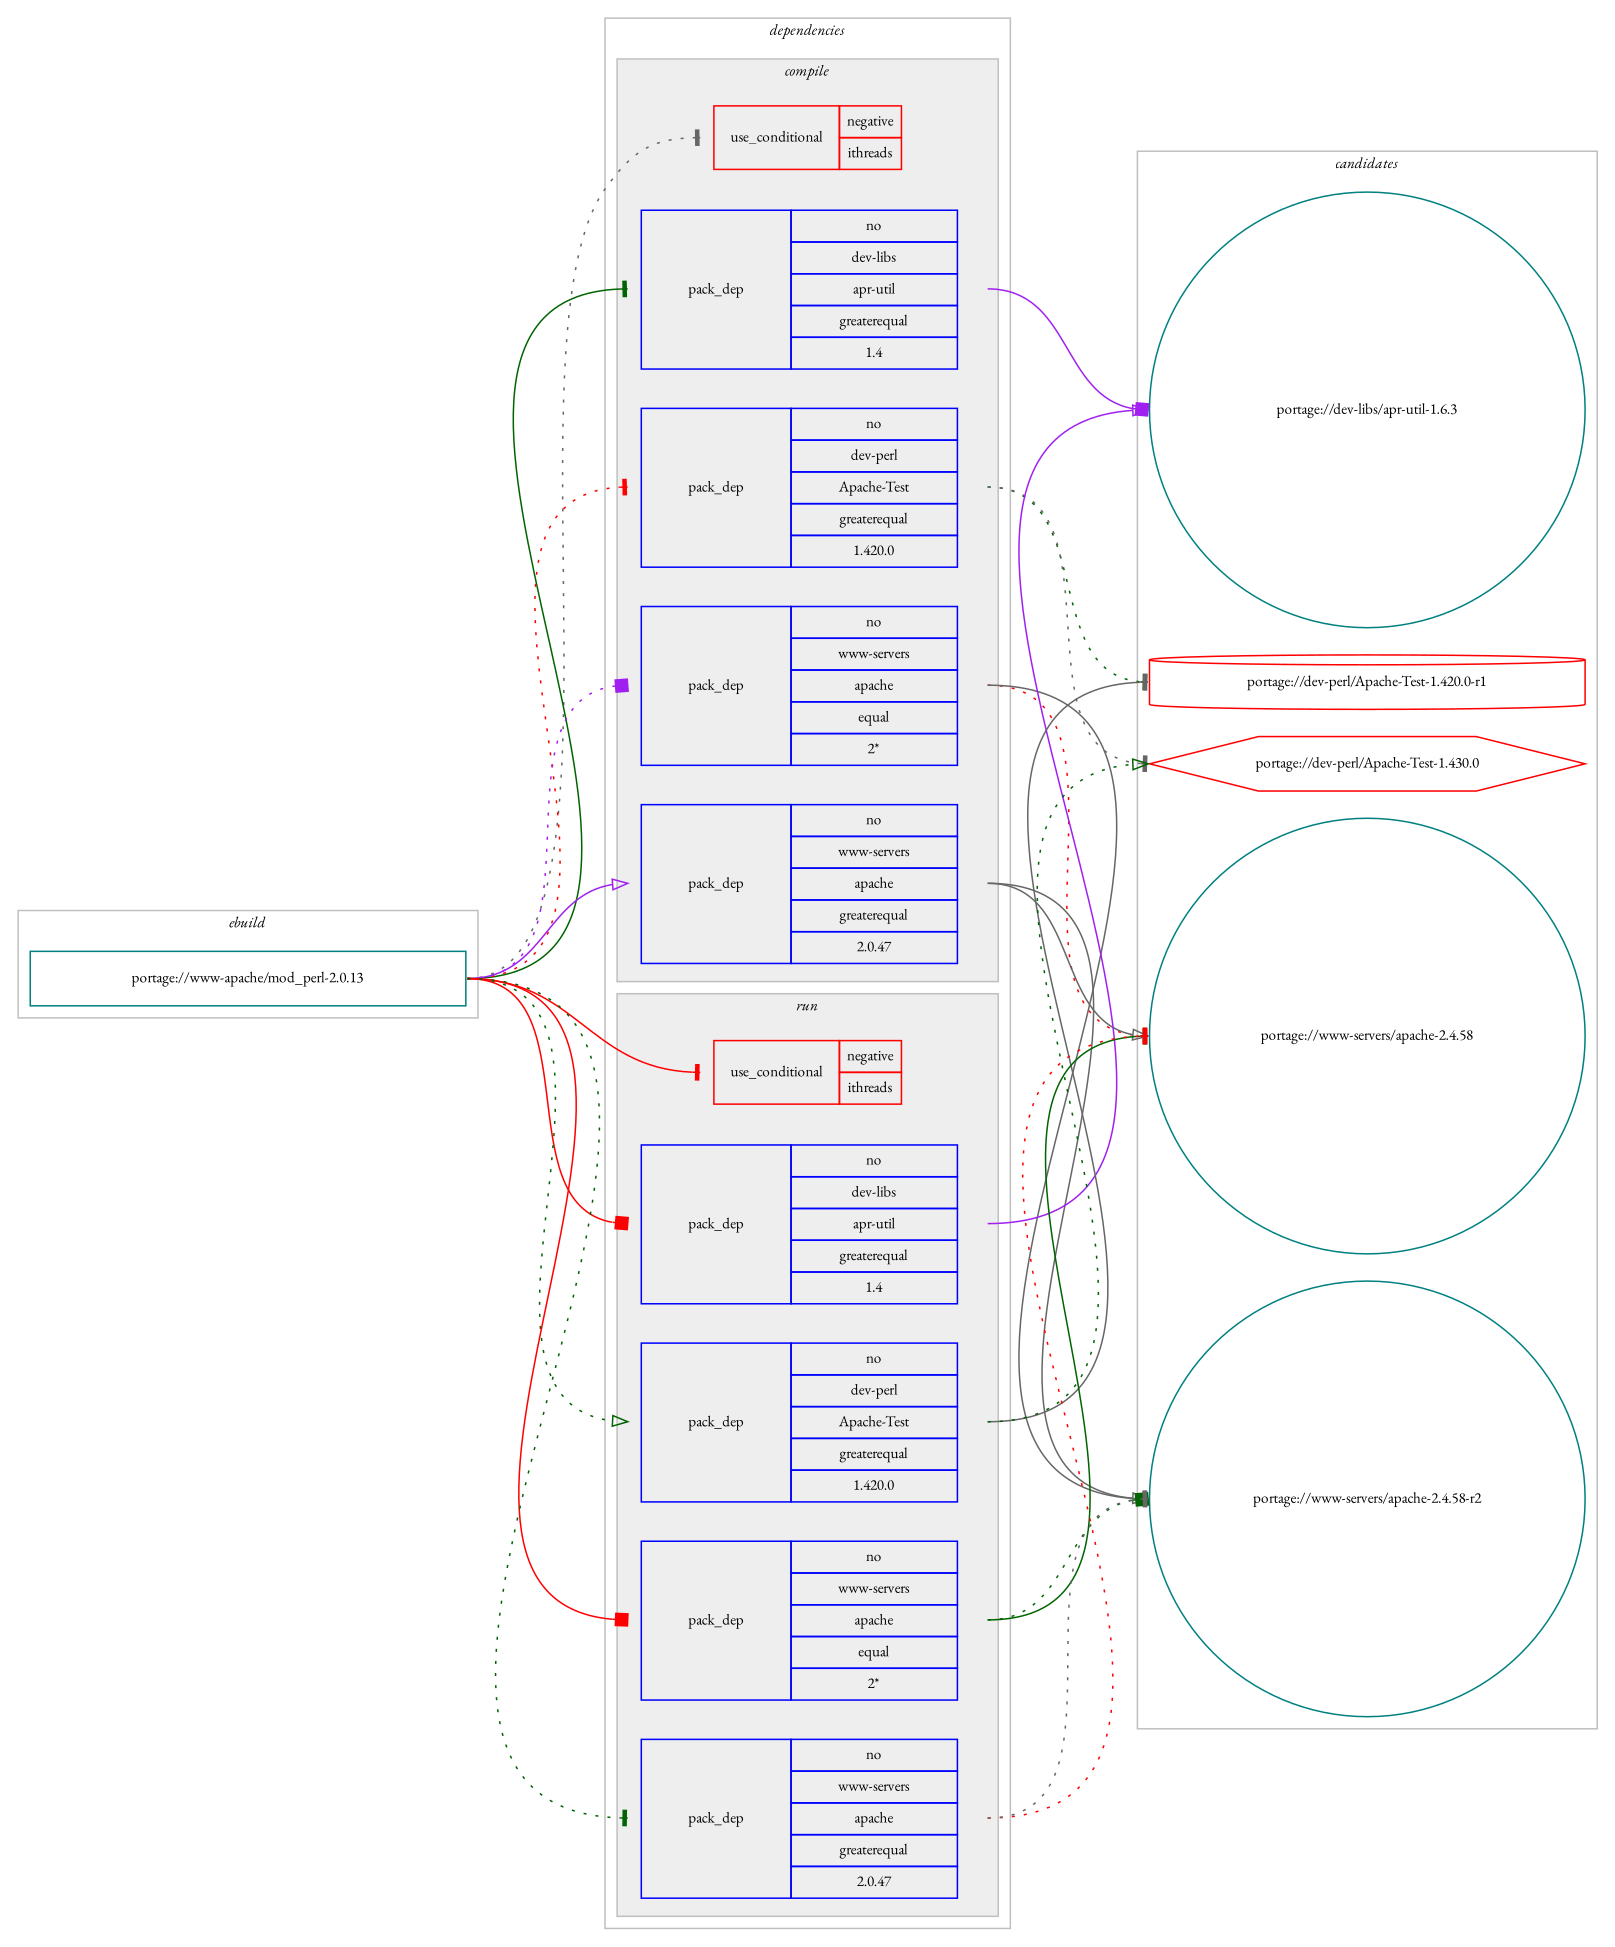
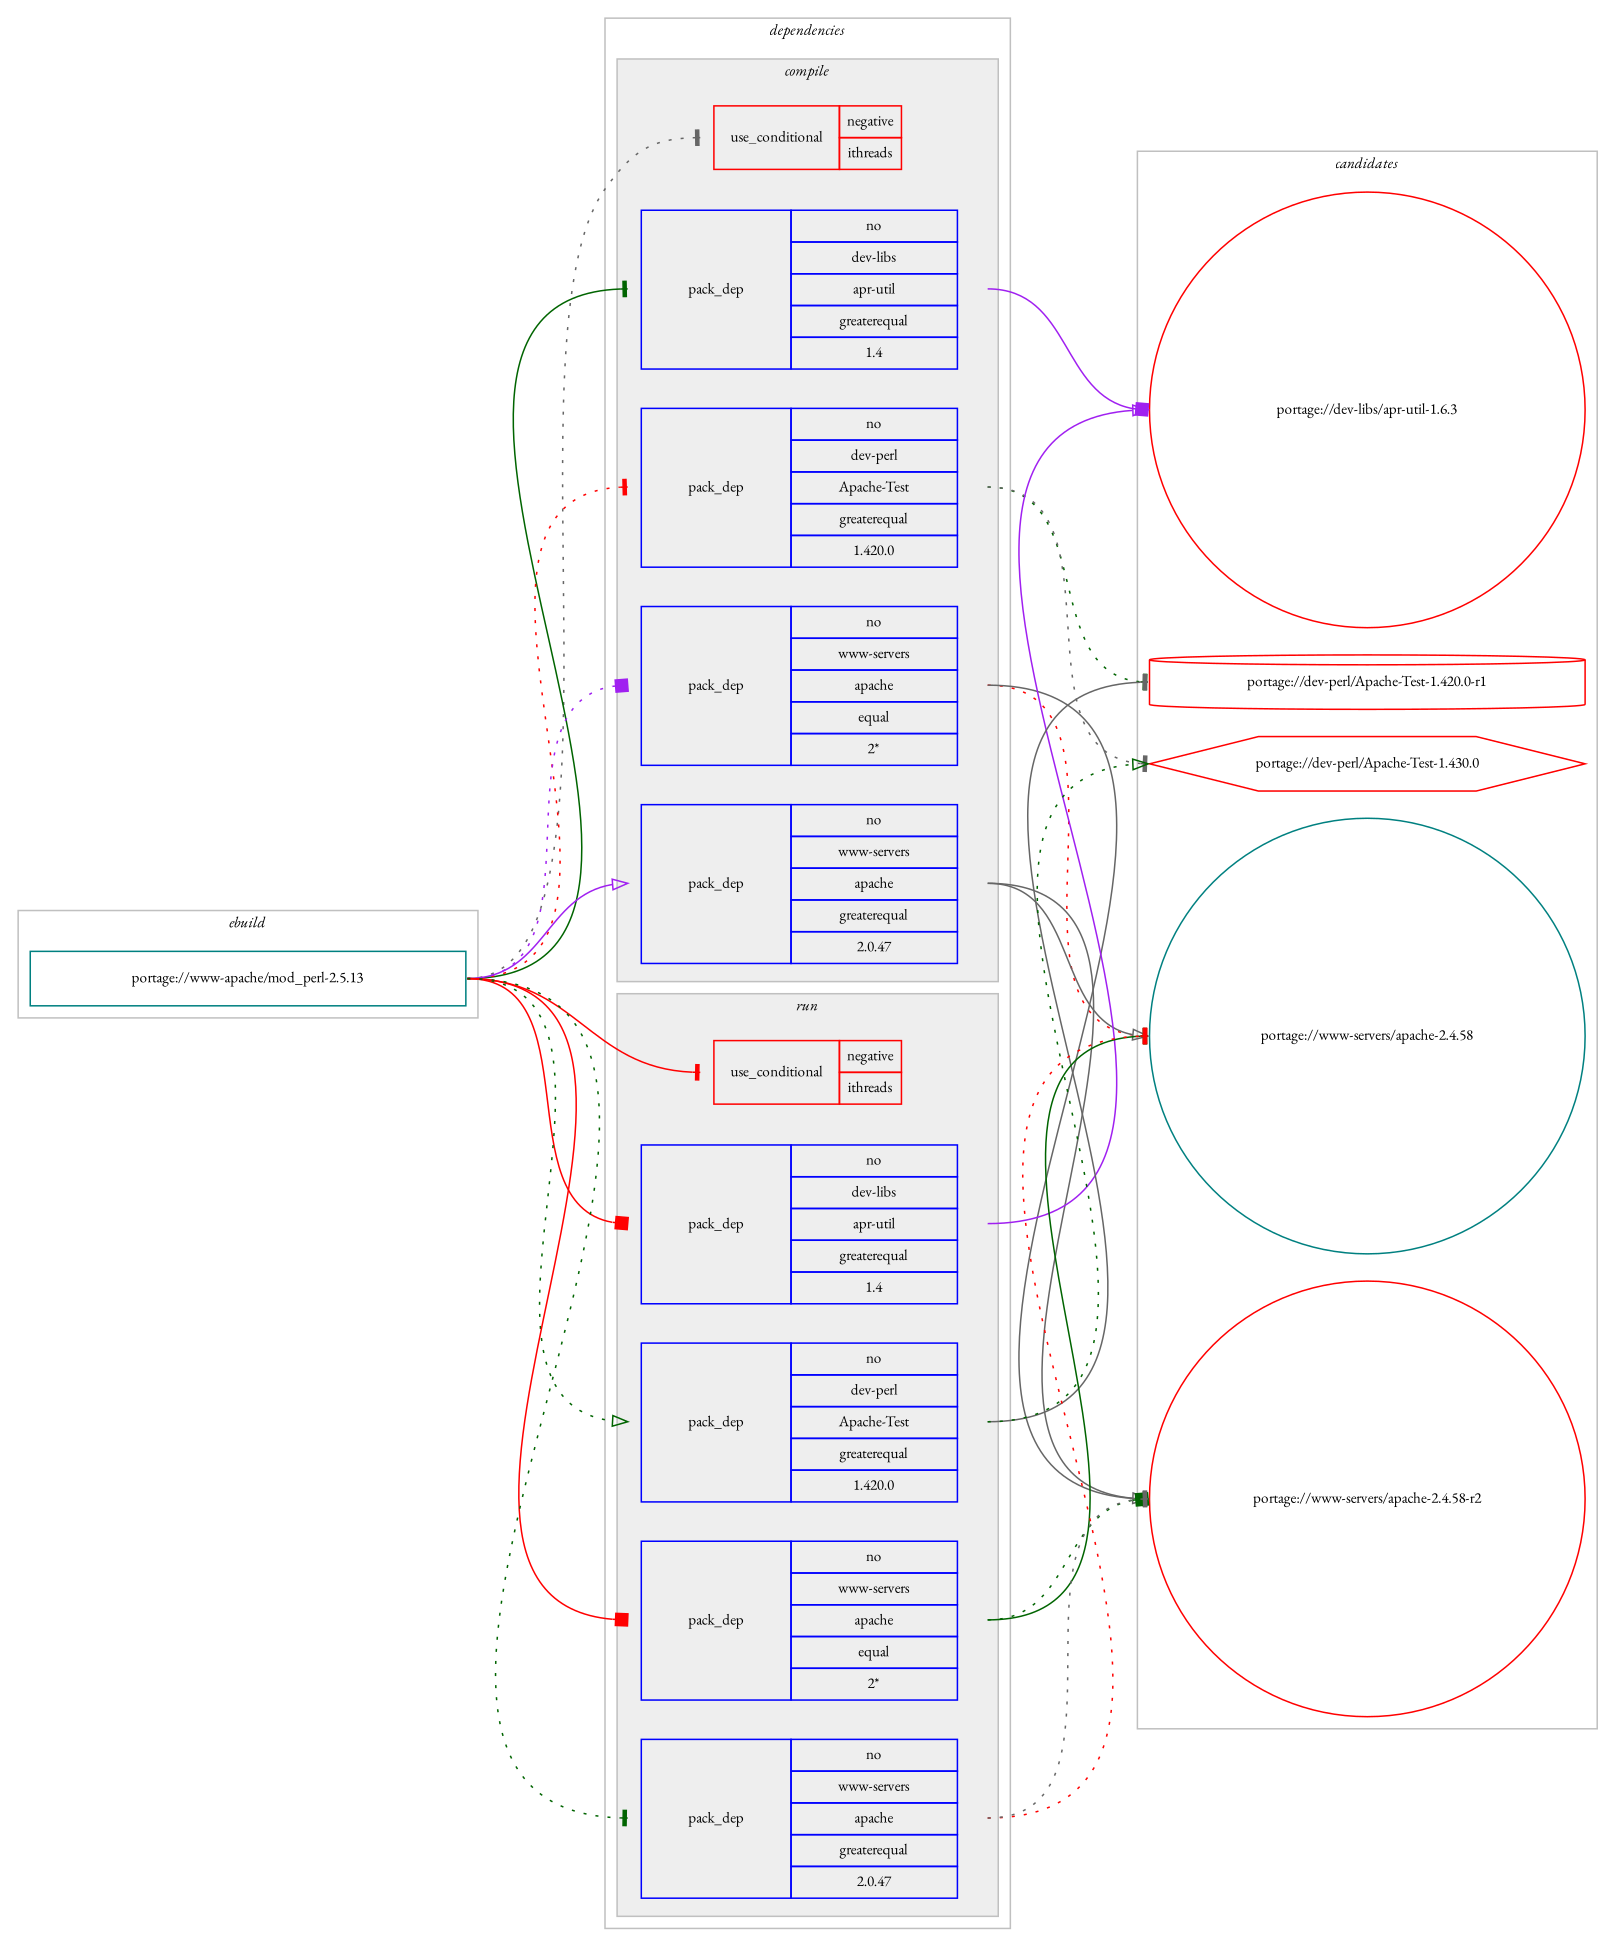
node "portage://dev-libs/apr-util-1.6.3": color teal -> red
node "portage://www-apache/mod_perl-2.0.13": label "portage://www-apache/mod_perl-2.0.13" -> "portage://www-apache/mod_perl-2.5.13"
node "portage://www-servers/apache-2.4.58-r2": color teal -> red
